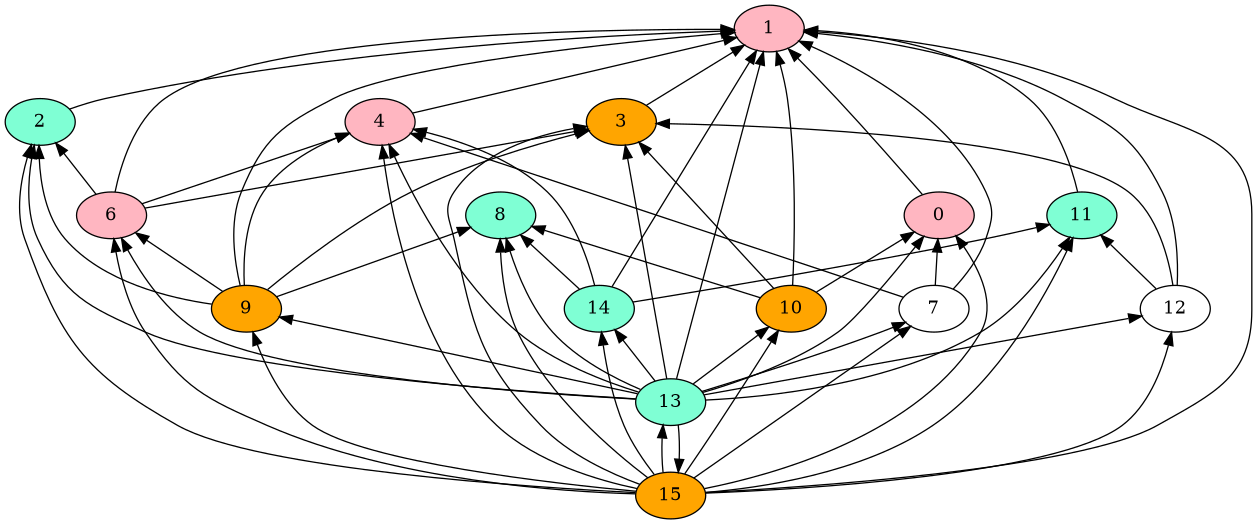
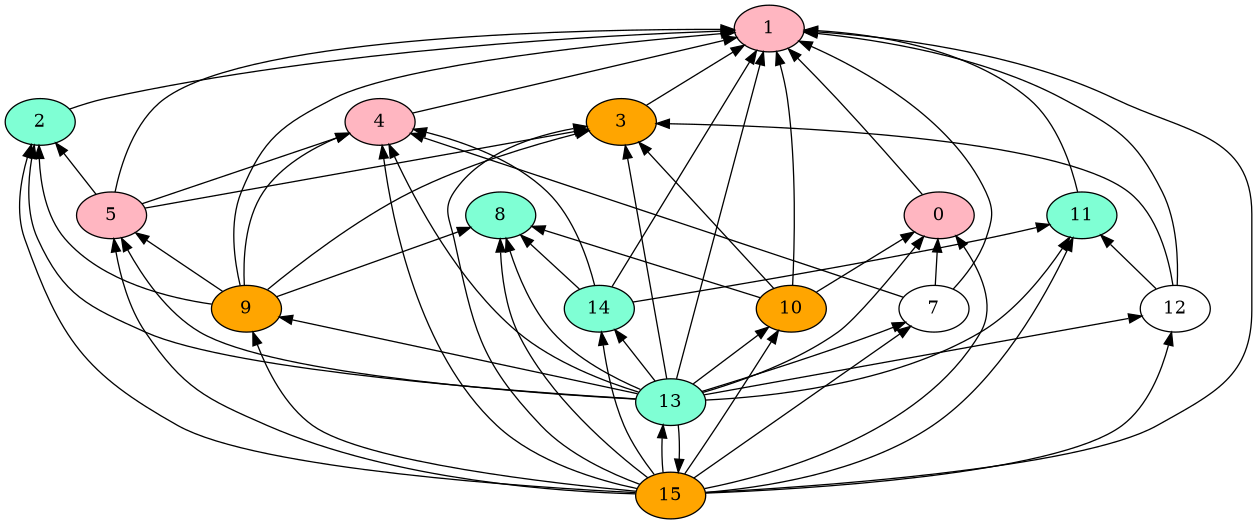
node "6": label "6" -> "5"
